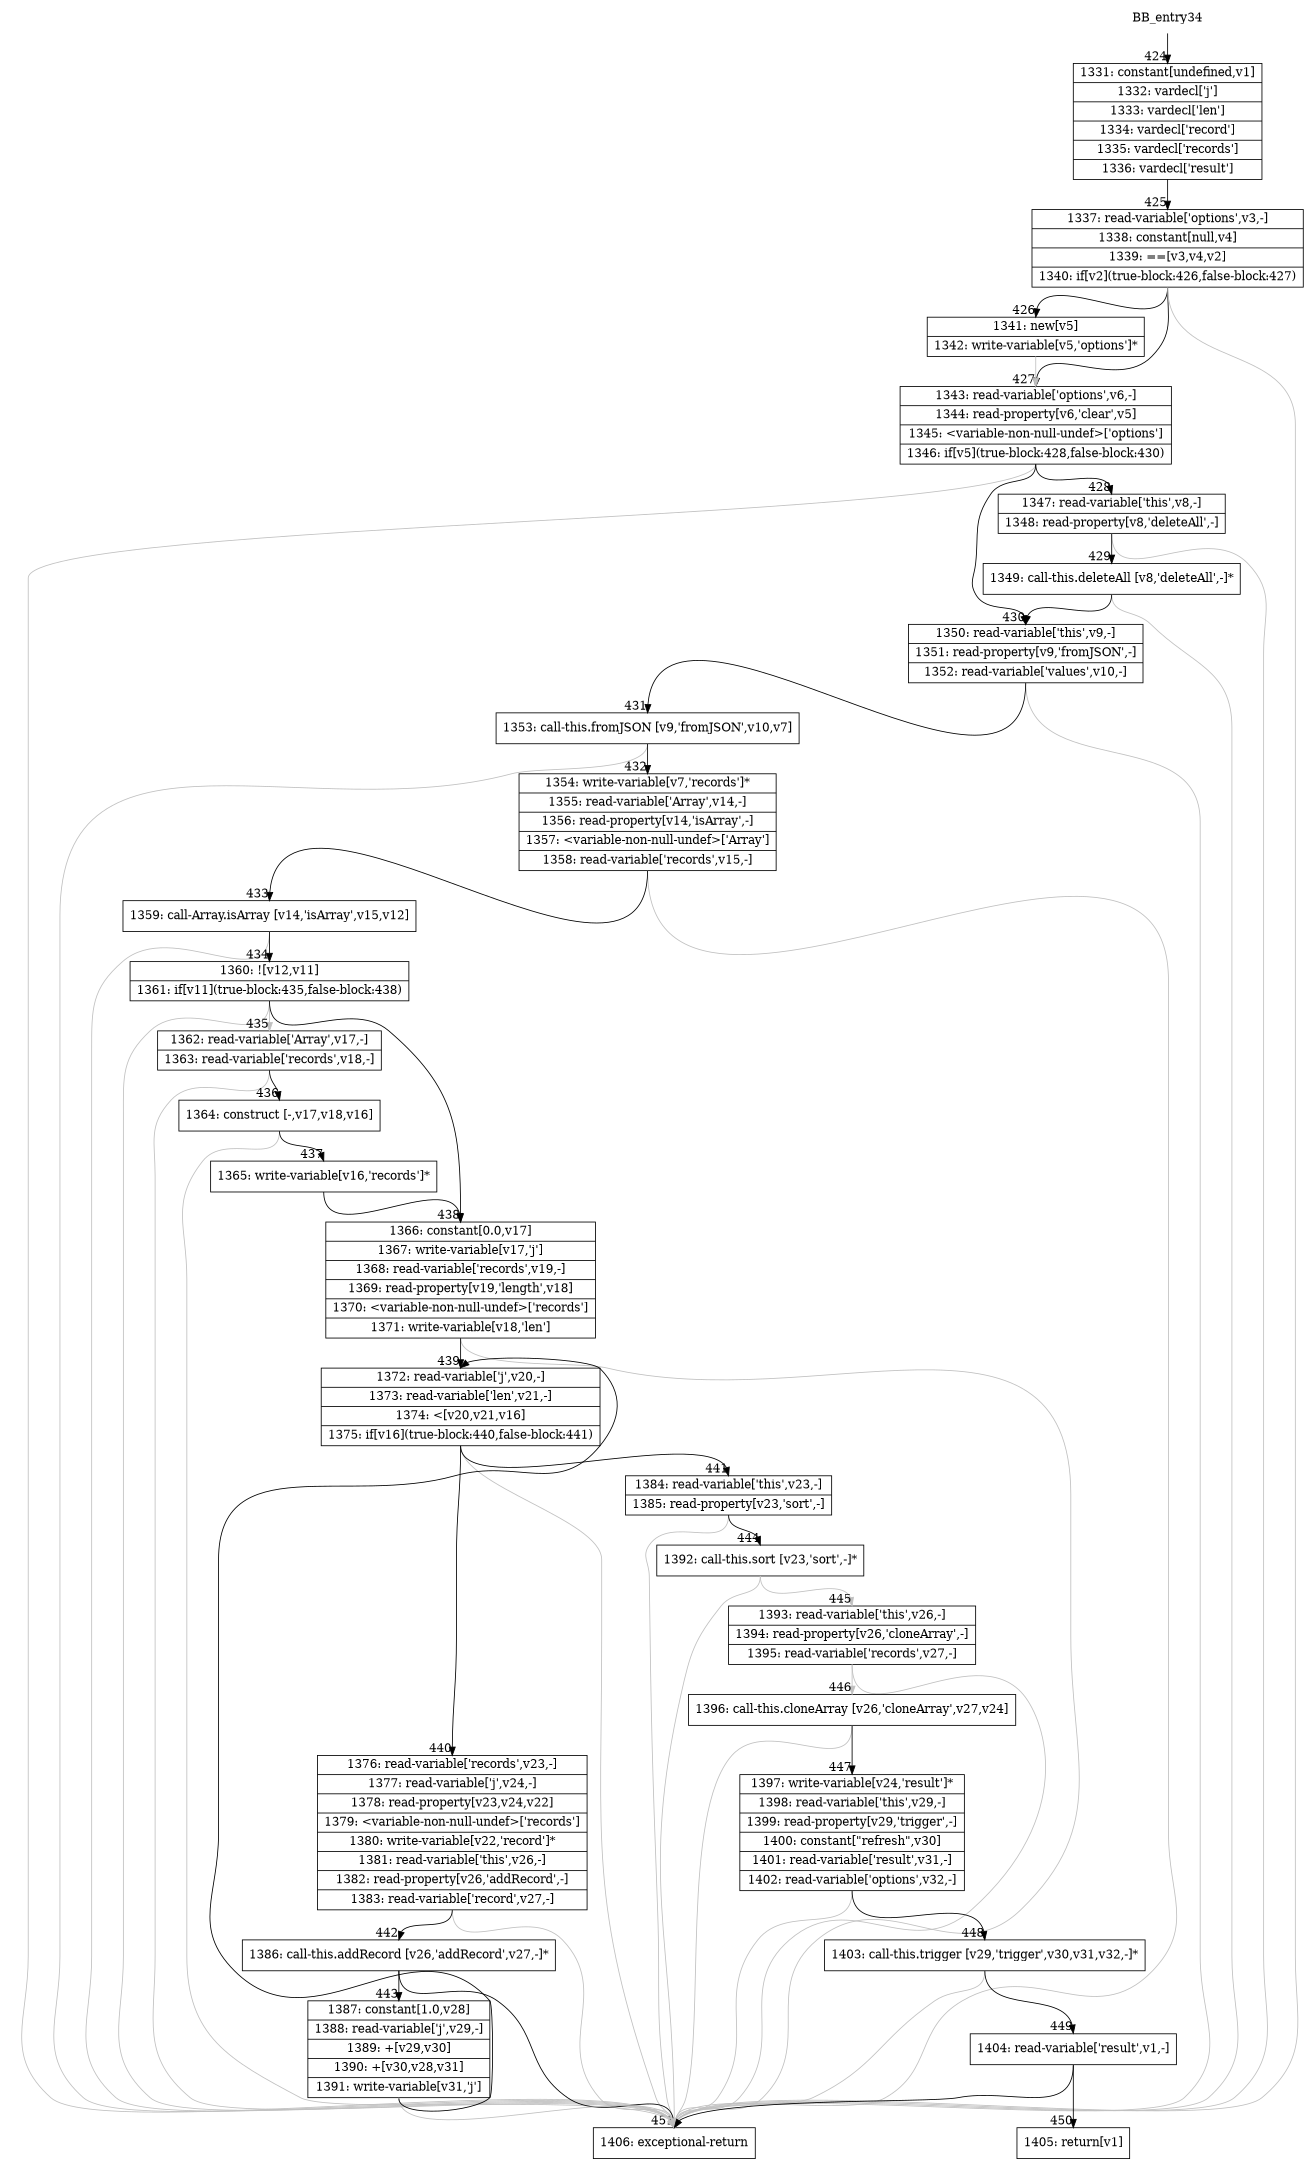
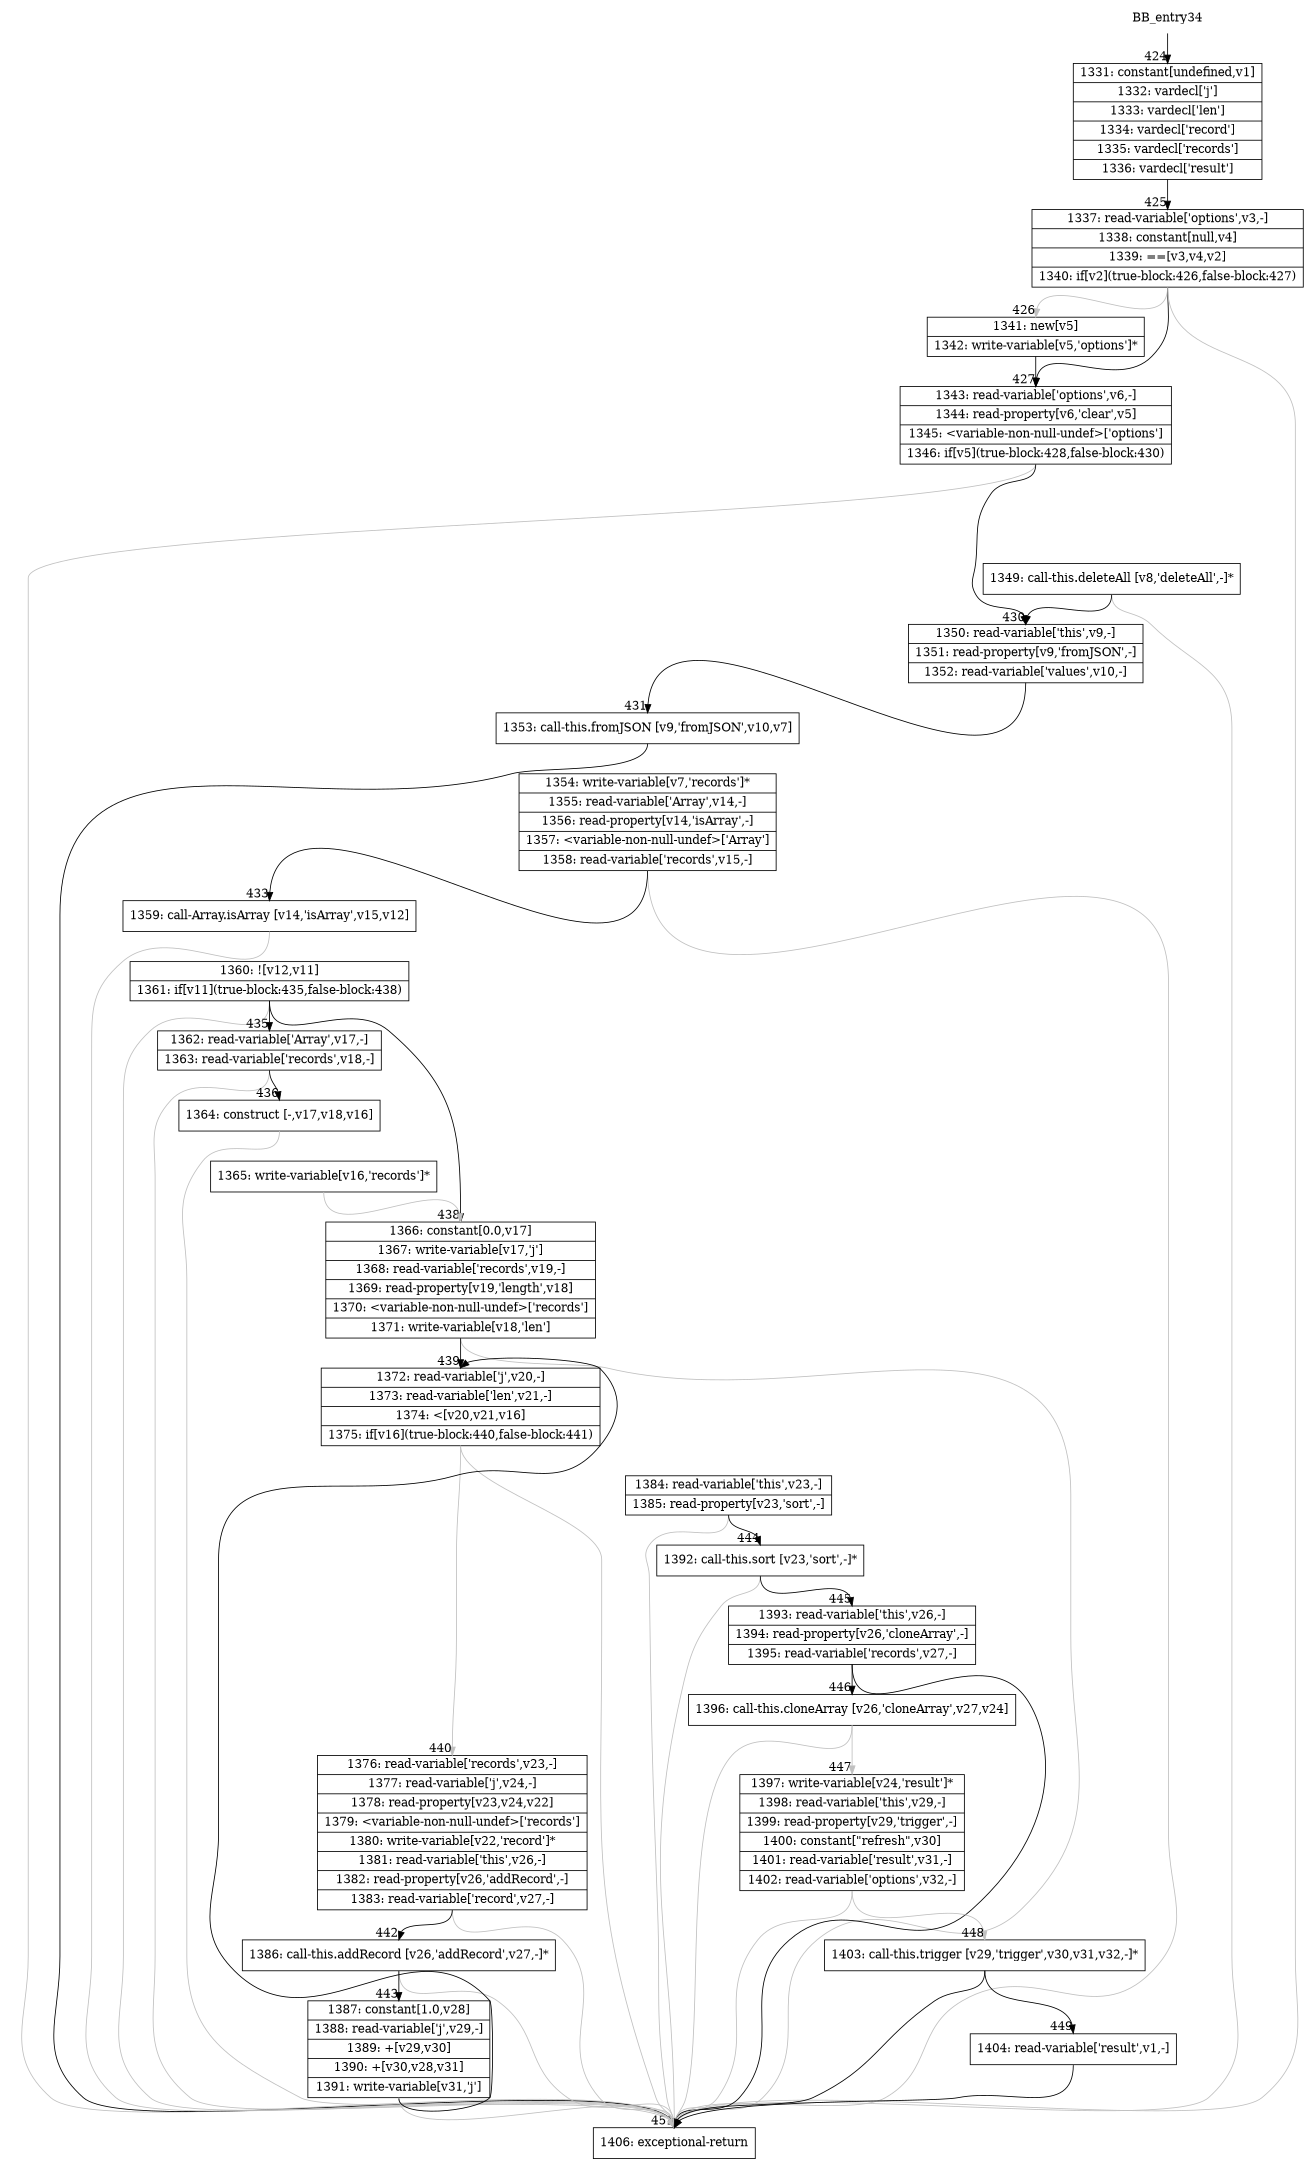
edge "1337: read-variable['options',v3,-]" -> "1341: new[v5]": color black -> gray
edge "1341: new[v5]" -> "1343: read-variable['options',v6,-]": color gray -> black
node "1347: read-variable['this',v8,-]": removed
edge "1353: call-this.fromJSON [v9,'fromJSON',v10,v7]" -> "1354: write-variable[v7,'records']*": removed
edge "1359: call-Array.isArray [v14,'isArray',v15,v12]" -> "1360: ![v12,v11]": removed
edge "1360: ![v12,v11]" -> "1362: read-variable['Array',v17,-]": color gray -> black
edge "1364: construct [-,v17,v18,v16]" -> "1365: write-variable[v16,'records']*": removed
edge "1365: write-variable[v16,'records']*" -> "1366: constant[0.0,v17]": color black -> gray
edge "1372: read-variable['j',v20,-]" -> "1384: read-variable['this',v23,-]": removed
edge "1353: call-this.fromJSON [v9,'fromJSON',v10,v7]" -> "1406: exceptional-return": color gray -> black
edge "1392: call-this.sort [v23,'sort',-]*" -> "1393: read-variable['this',v26,-]": color gray -> black
edge "1372: read-variable['j',v20,-]" -> "1376: read-variable['records',v23,-]": color black -> gray
edge "1350: read-variable['this',v9,-]" -> "1406: exceptional-return": removed
edge "1393: read-variable['this',v26,-]" -> "1396: call-this.cloneArray [v26,'cloneArray',v27,v24]": color gray -> black
edge "1396: call-this.cloneArray [v26,'cloneArray',v27,v24]" -> "1397: write-variable[v24,'result']*": color black -> gray
edge "1393: read-variable['this',v26,-]" -> "1406: exceptional-return": color gray -> black
edge "1397: write-variable[v24,'result']*" -> "1403: call-this.trigger [v29,'trigger',v30,v31,v32,-]*": color black -> gray
edge "1386: call-this.addRecord [v26,'addRecord',v27,-]*" -> "1406: exceptional-return": color black -> gray
edge "1403: call-this.trigger [v29,'trigger',v30,v31,v32,-]*" -> "1406: exceptional-return": color gray -> black
node "1405: return[v1]": removed
